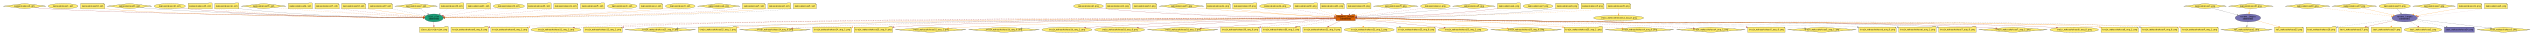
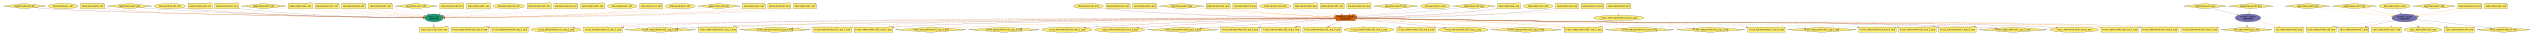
node "test_maksssksksss24.png": fillcolor #7570b3 -> #ffed6f
